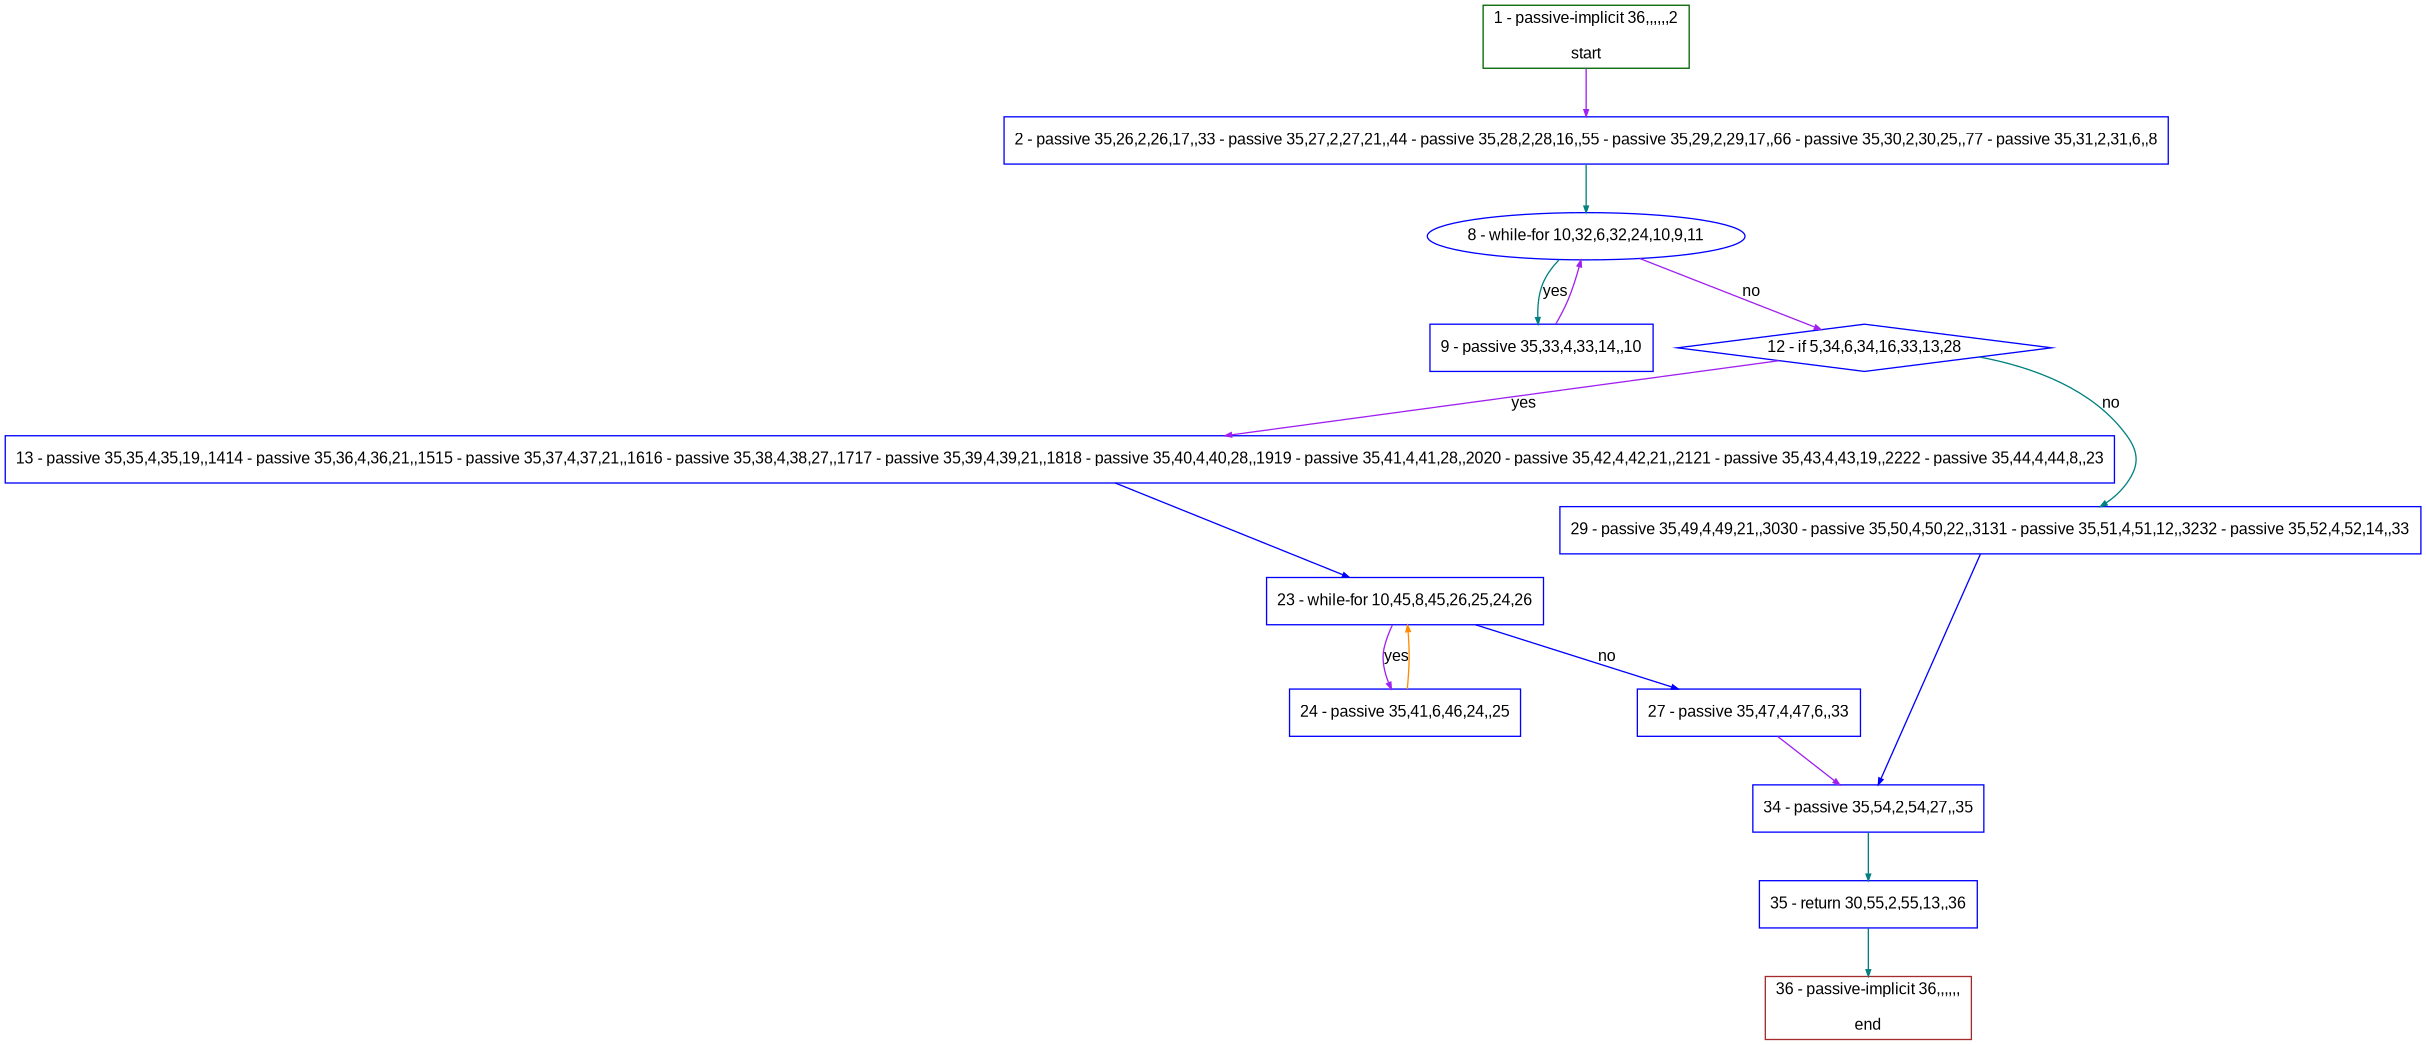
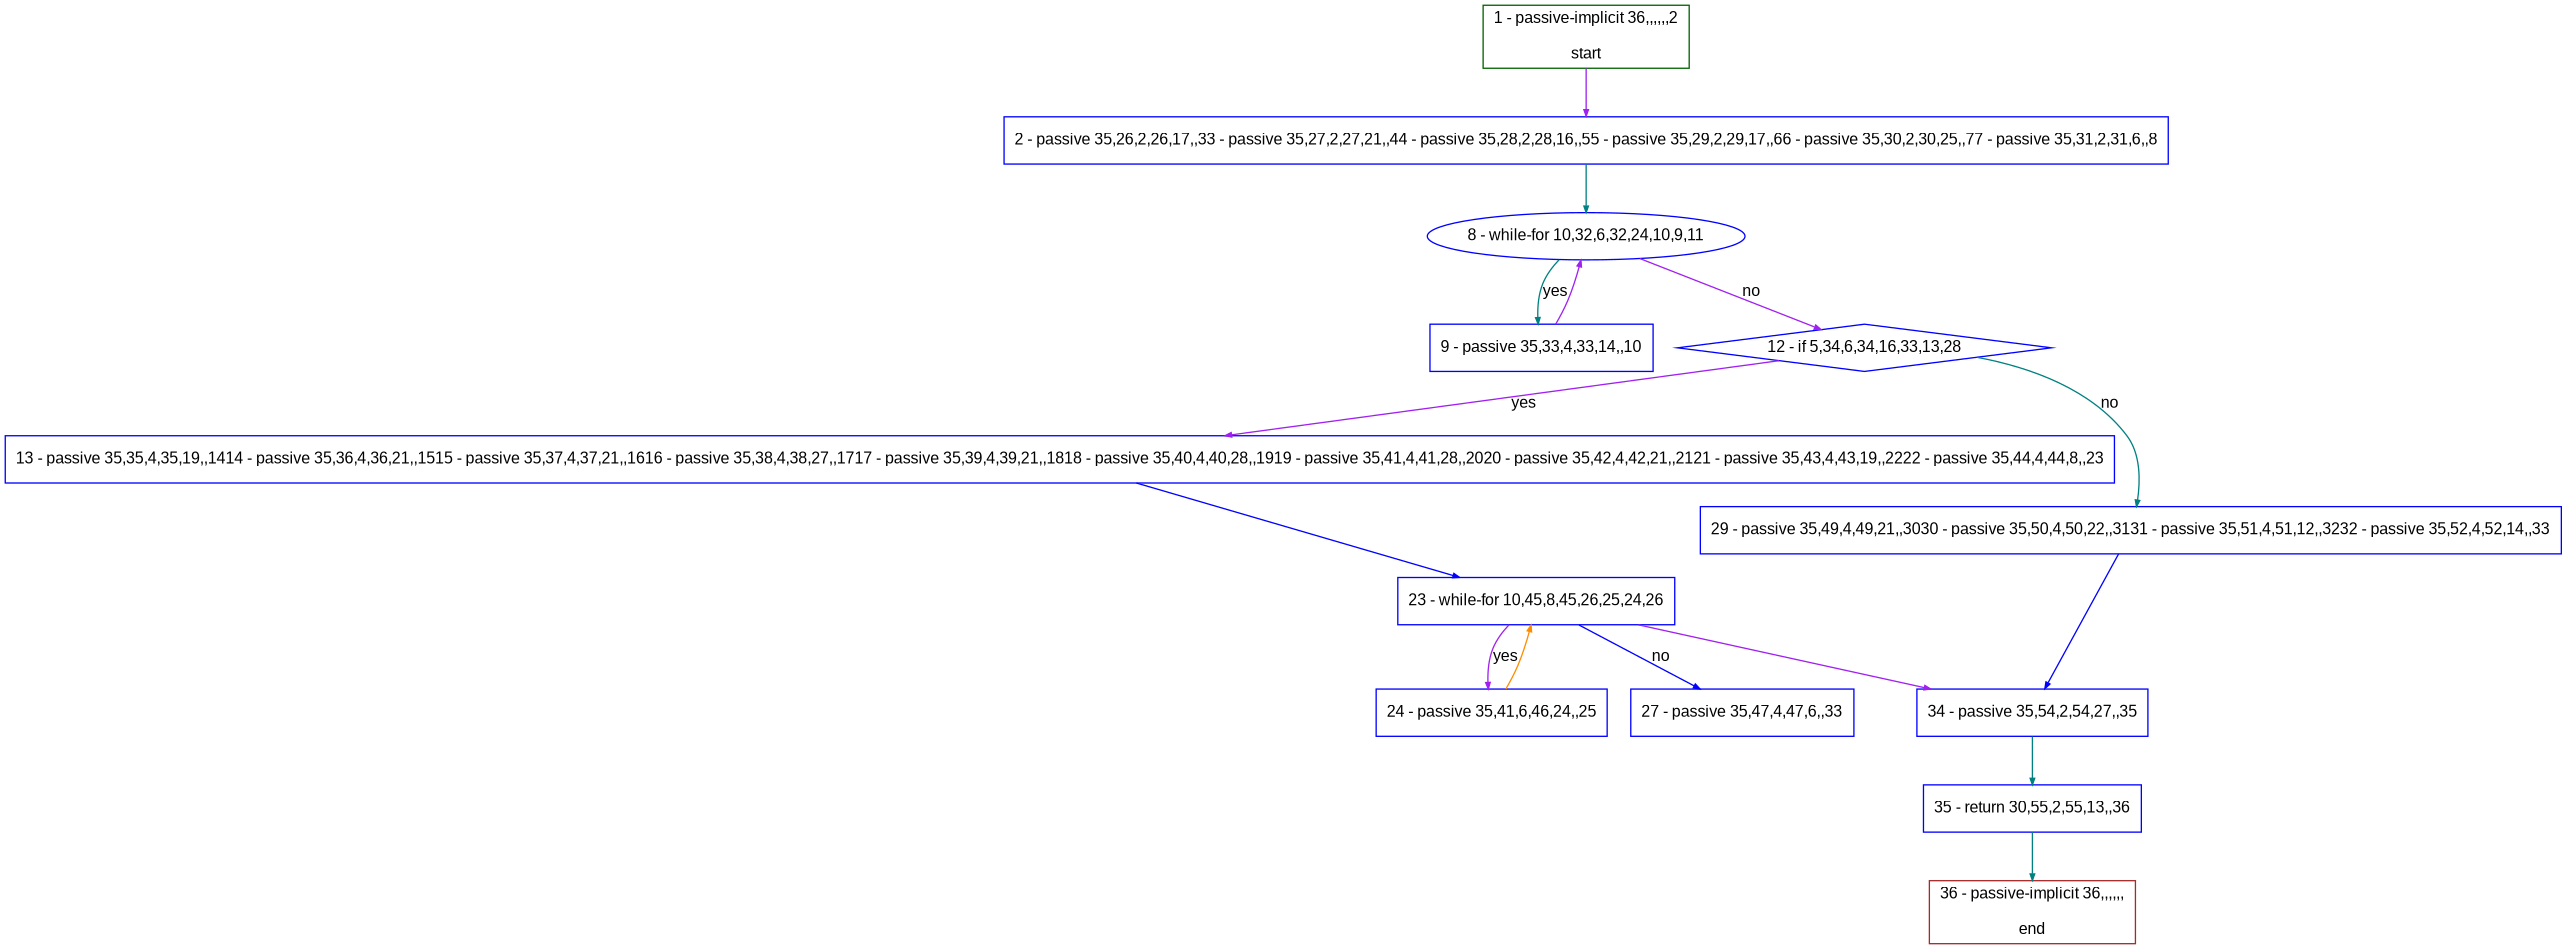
edge "27 - passive 35,47,4,47,6,,33" -> "34 - passive 35,54,2,54,27,,35": now "23 - while-for 10,45,8,45,26,25,24,26" -> "34 - passive 35,54,2,54,27,,35"
